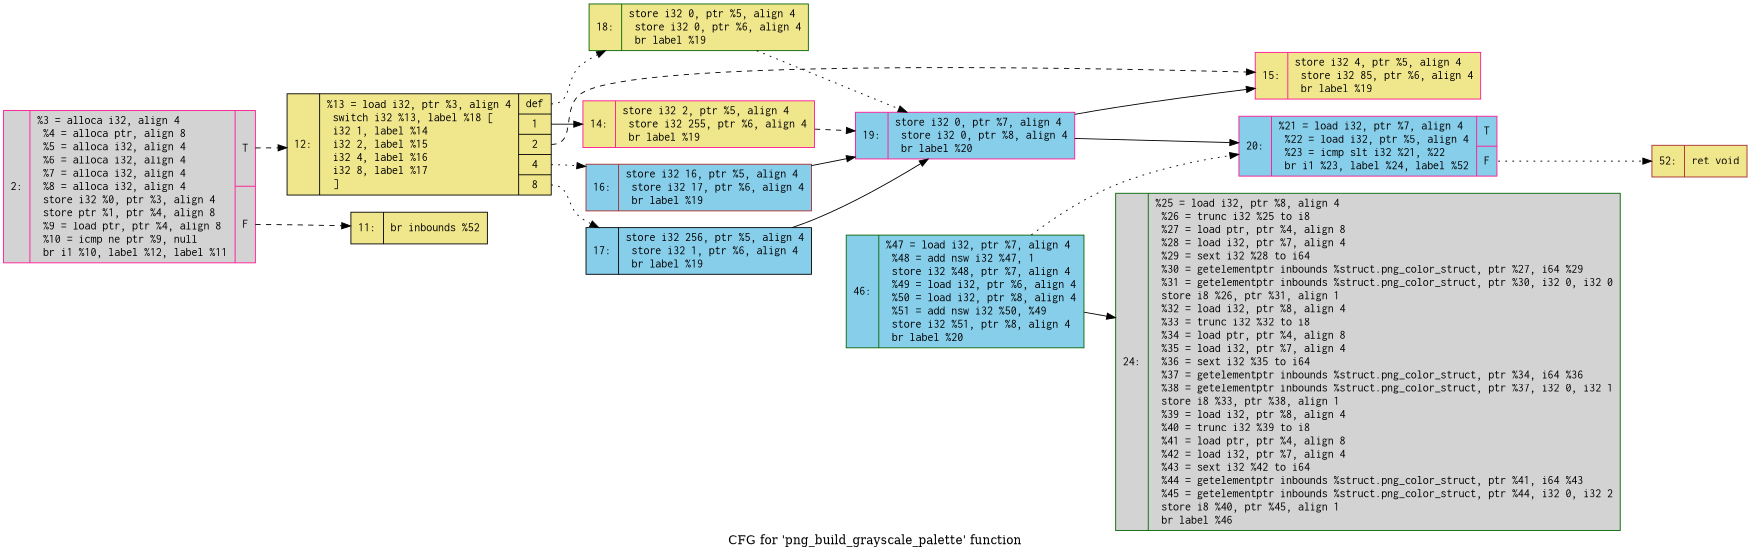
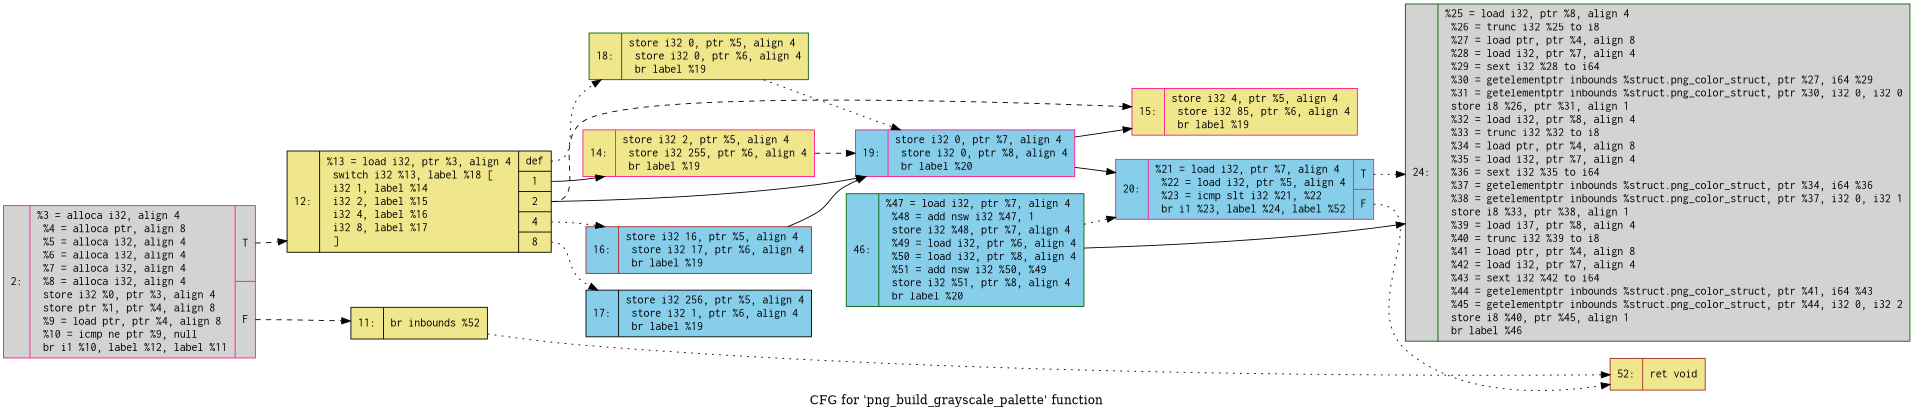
edge "20:" -> "24:": added
edge "17:" -> "19:": now "12:" -> "19:"
edge "11:" -> "52:": added
node "24:": text "%39 = load i32, ptr %8, align 4" -> "%39 = load i37, ptr %8, align 4"
